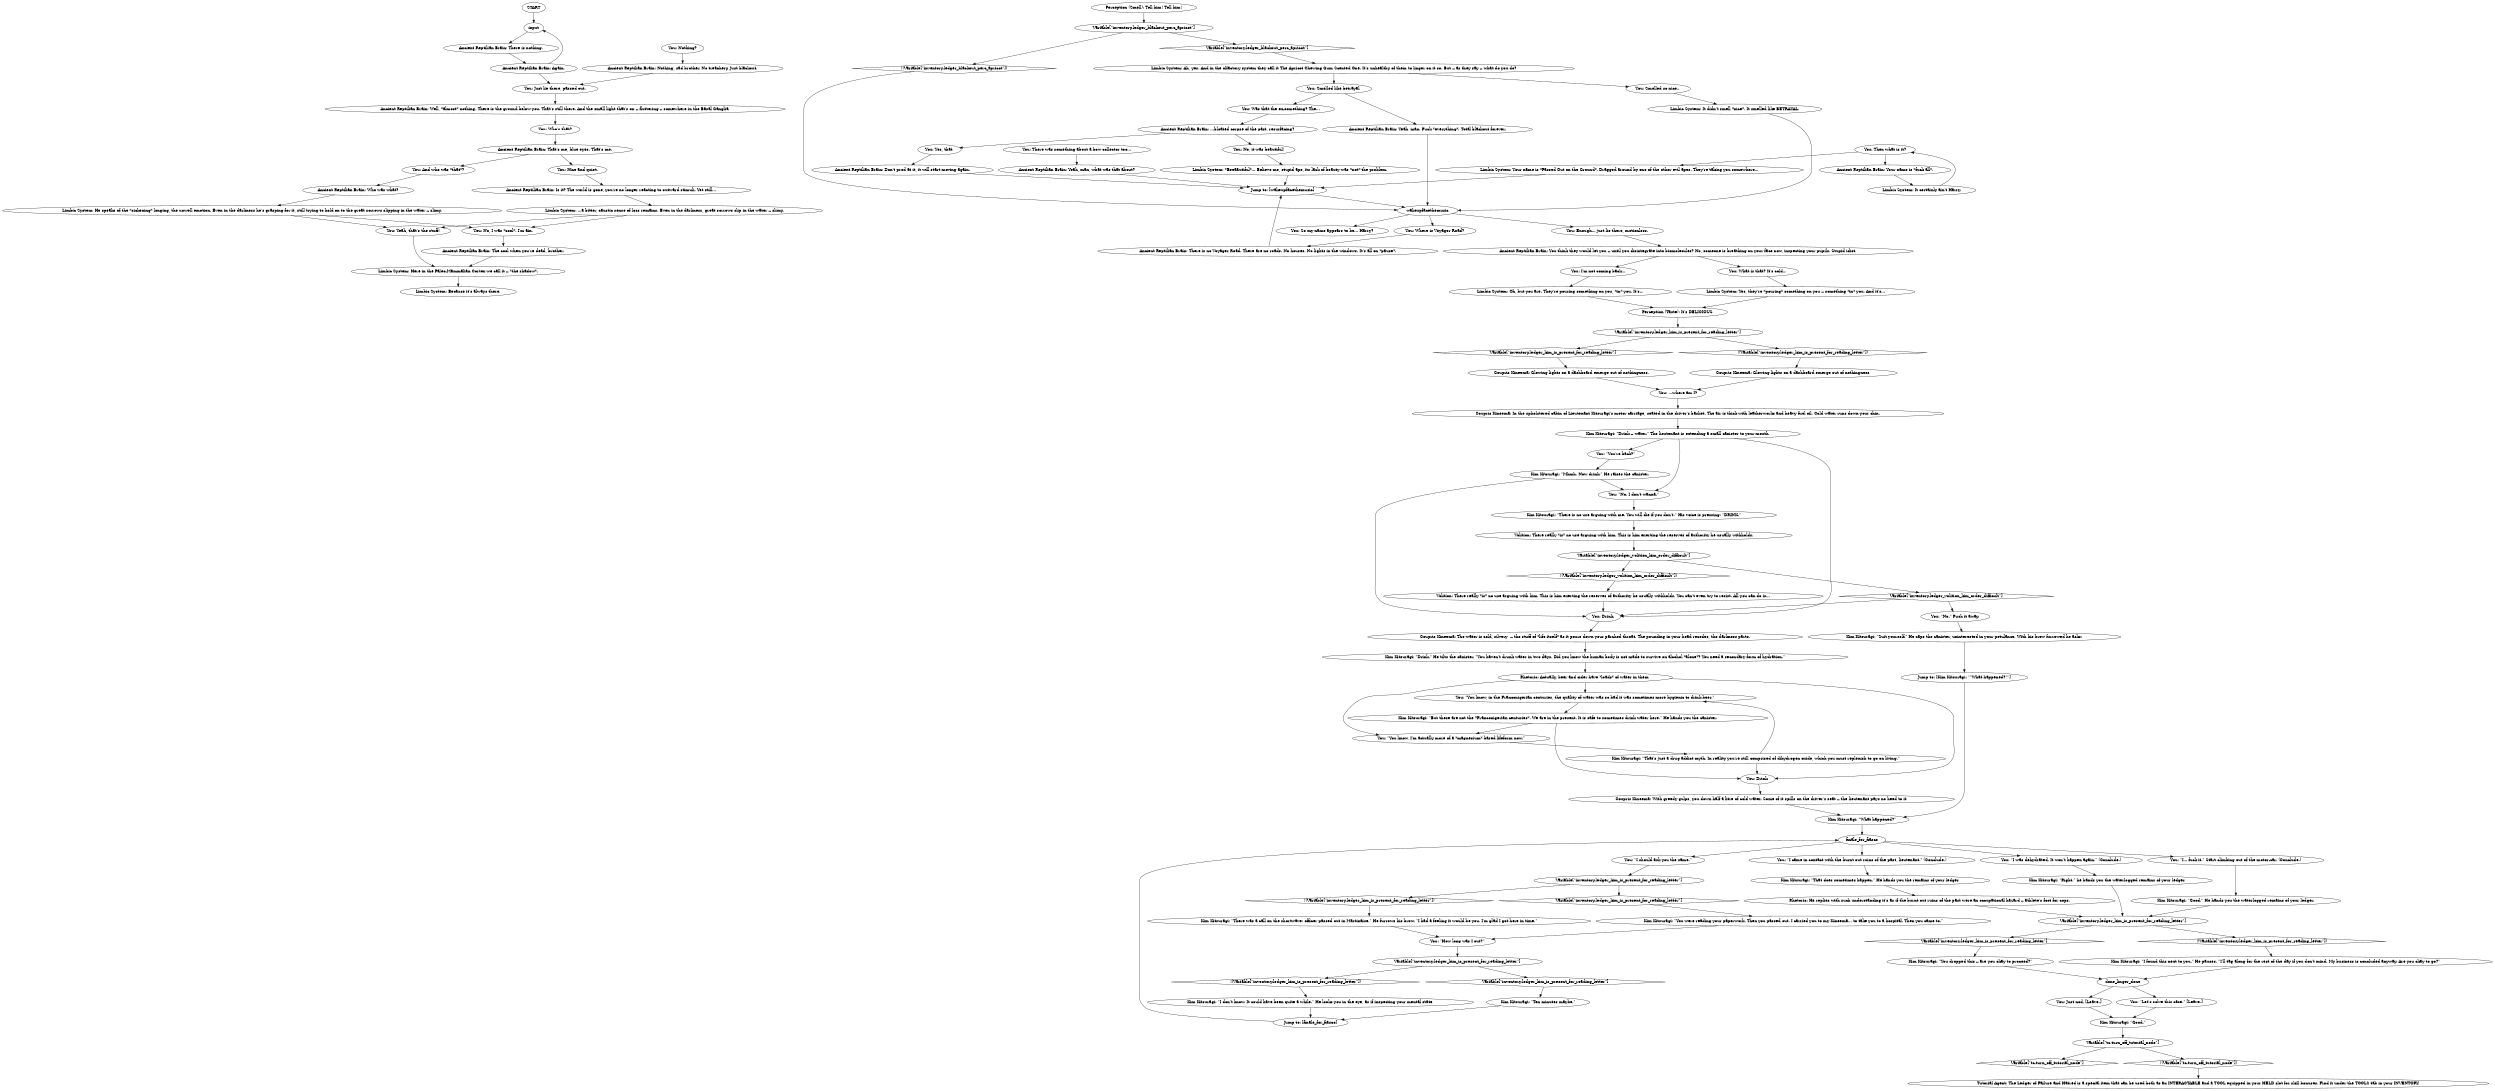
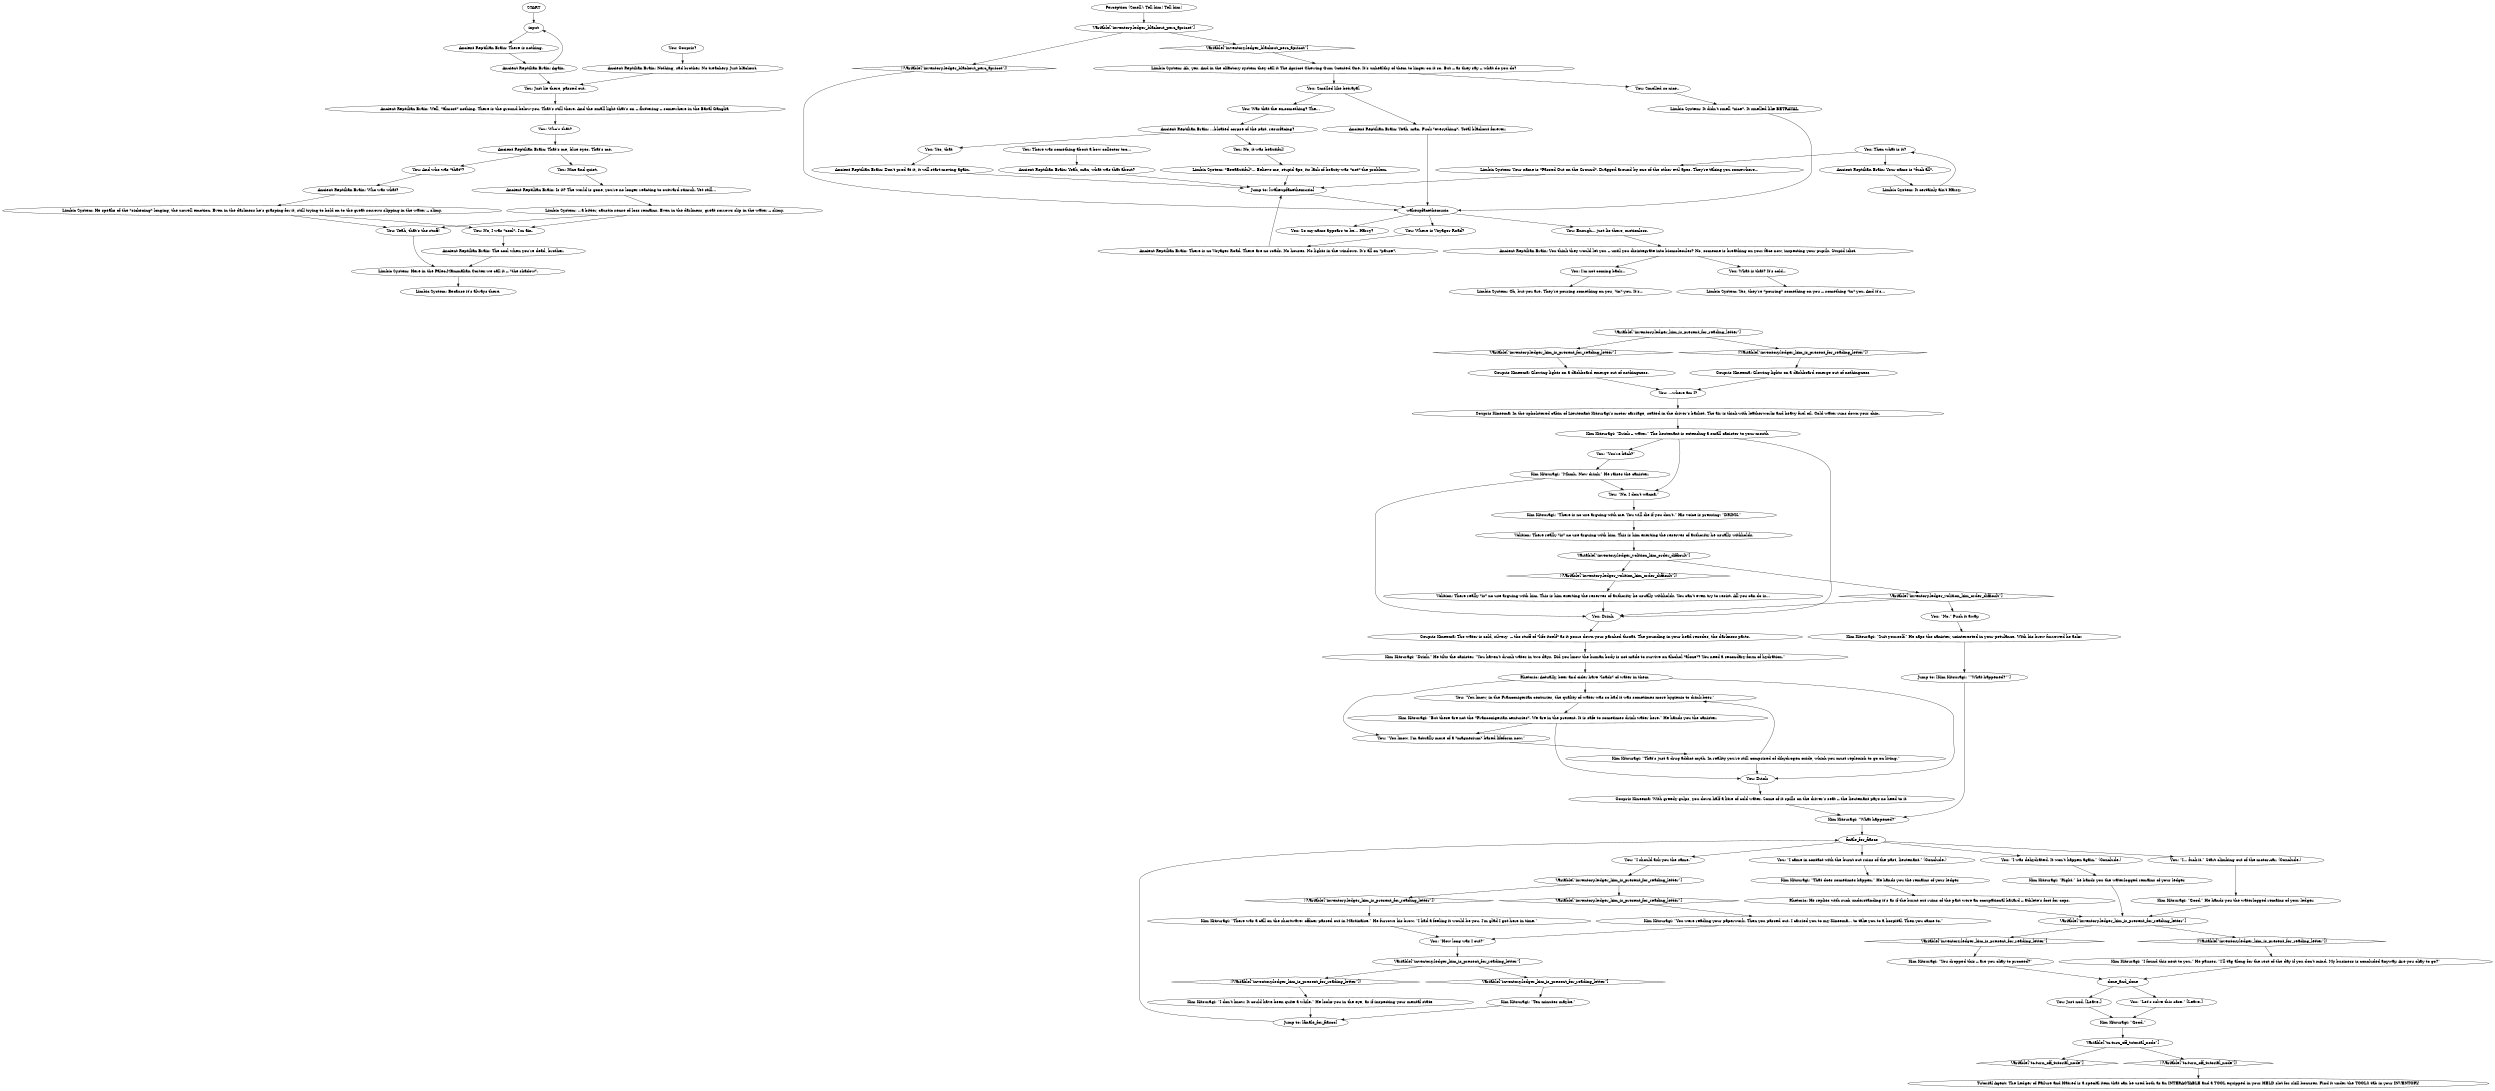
node "You: Nothing?": label "You: Nothing?" -> "You: Coupris?"
node "Perception (Taste): It's DELICIOUS.": removed
node "done_linger_done": label "done_linger_done" -> "done_and_done"
